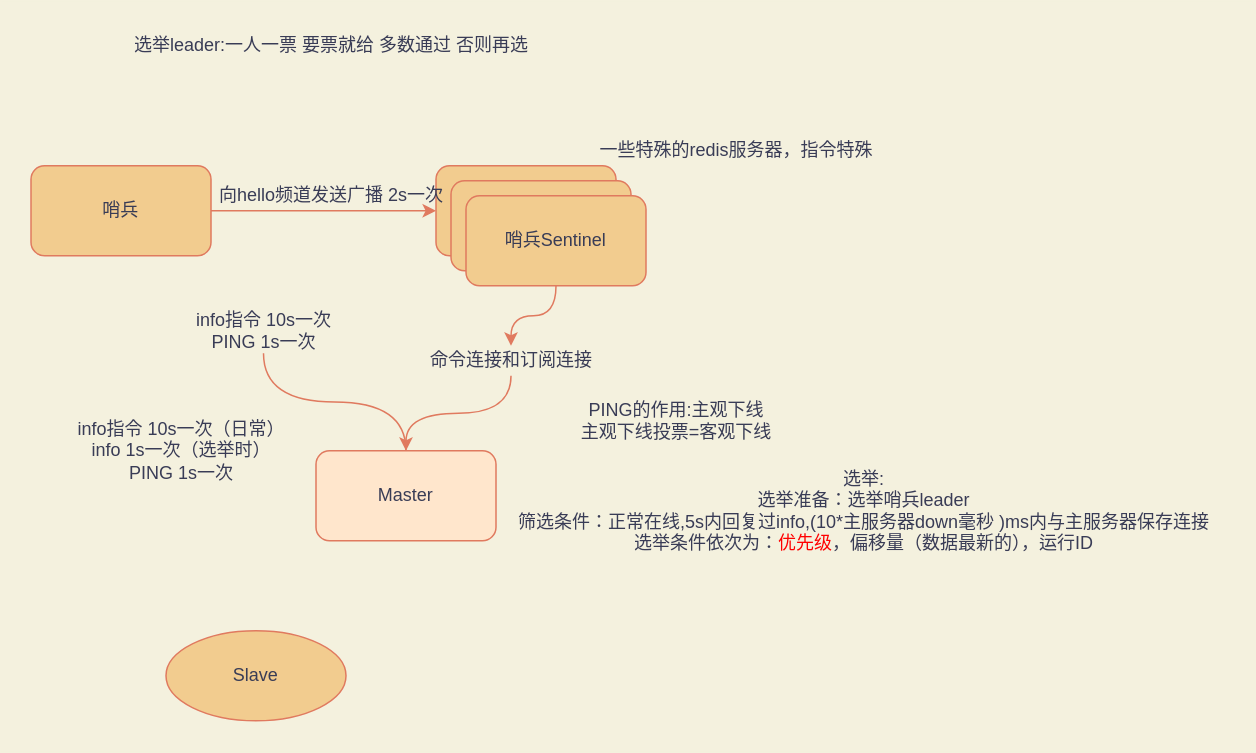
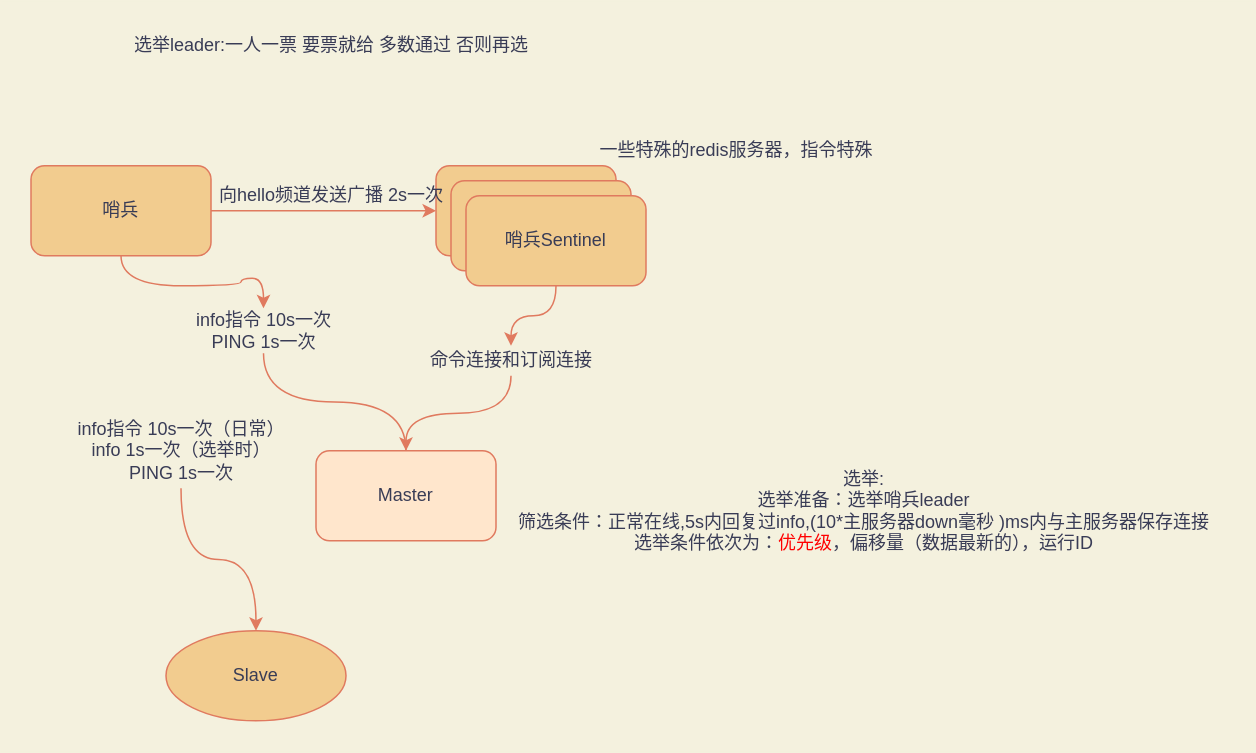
edge "哨兵" -> "info指令 10s一次 PING 1s一次": added
node "PING的作用:主观下线 主观下线投票=客观下线": removed
edge "info指令 10s一次（日常） info 1s一次（选举时） PING 1s一次" -> "Slave": added
